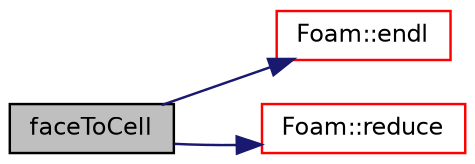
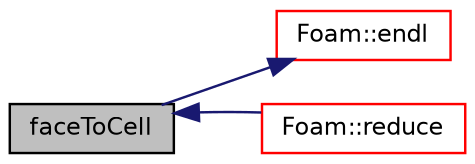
edge "faceToCell" -> "Foam::reduce": reversed
